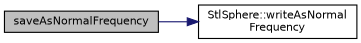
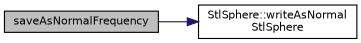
node "StlSphere::writeAsNormal Frequency": label "StlSphere::writeAsNormal Frequency" -> "StlSphere::writeAsNormal StlSphere"
